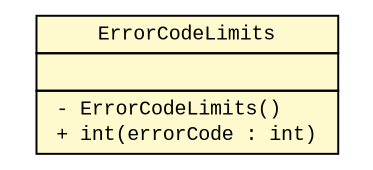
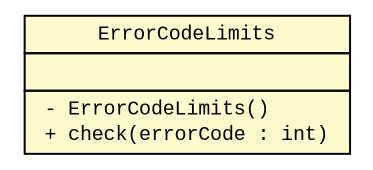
node "ErrorCodeLimits": text "+ int(errorCode : int)" -> "+ check(errorCode : int)"
